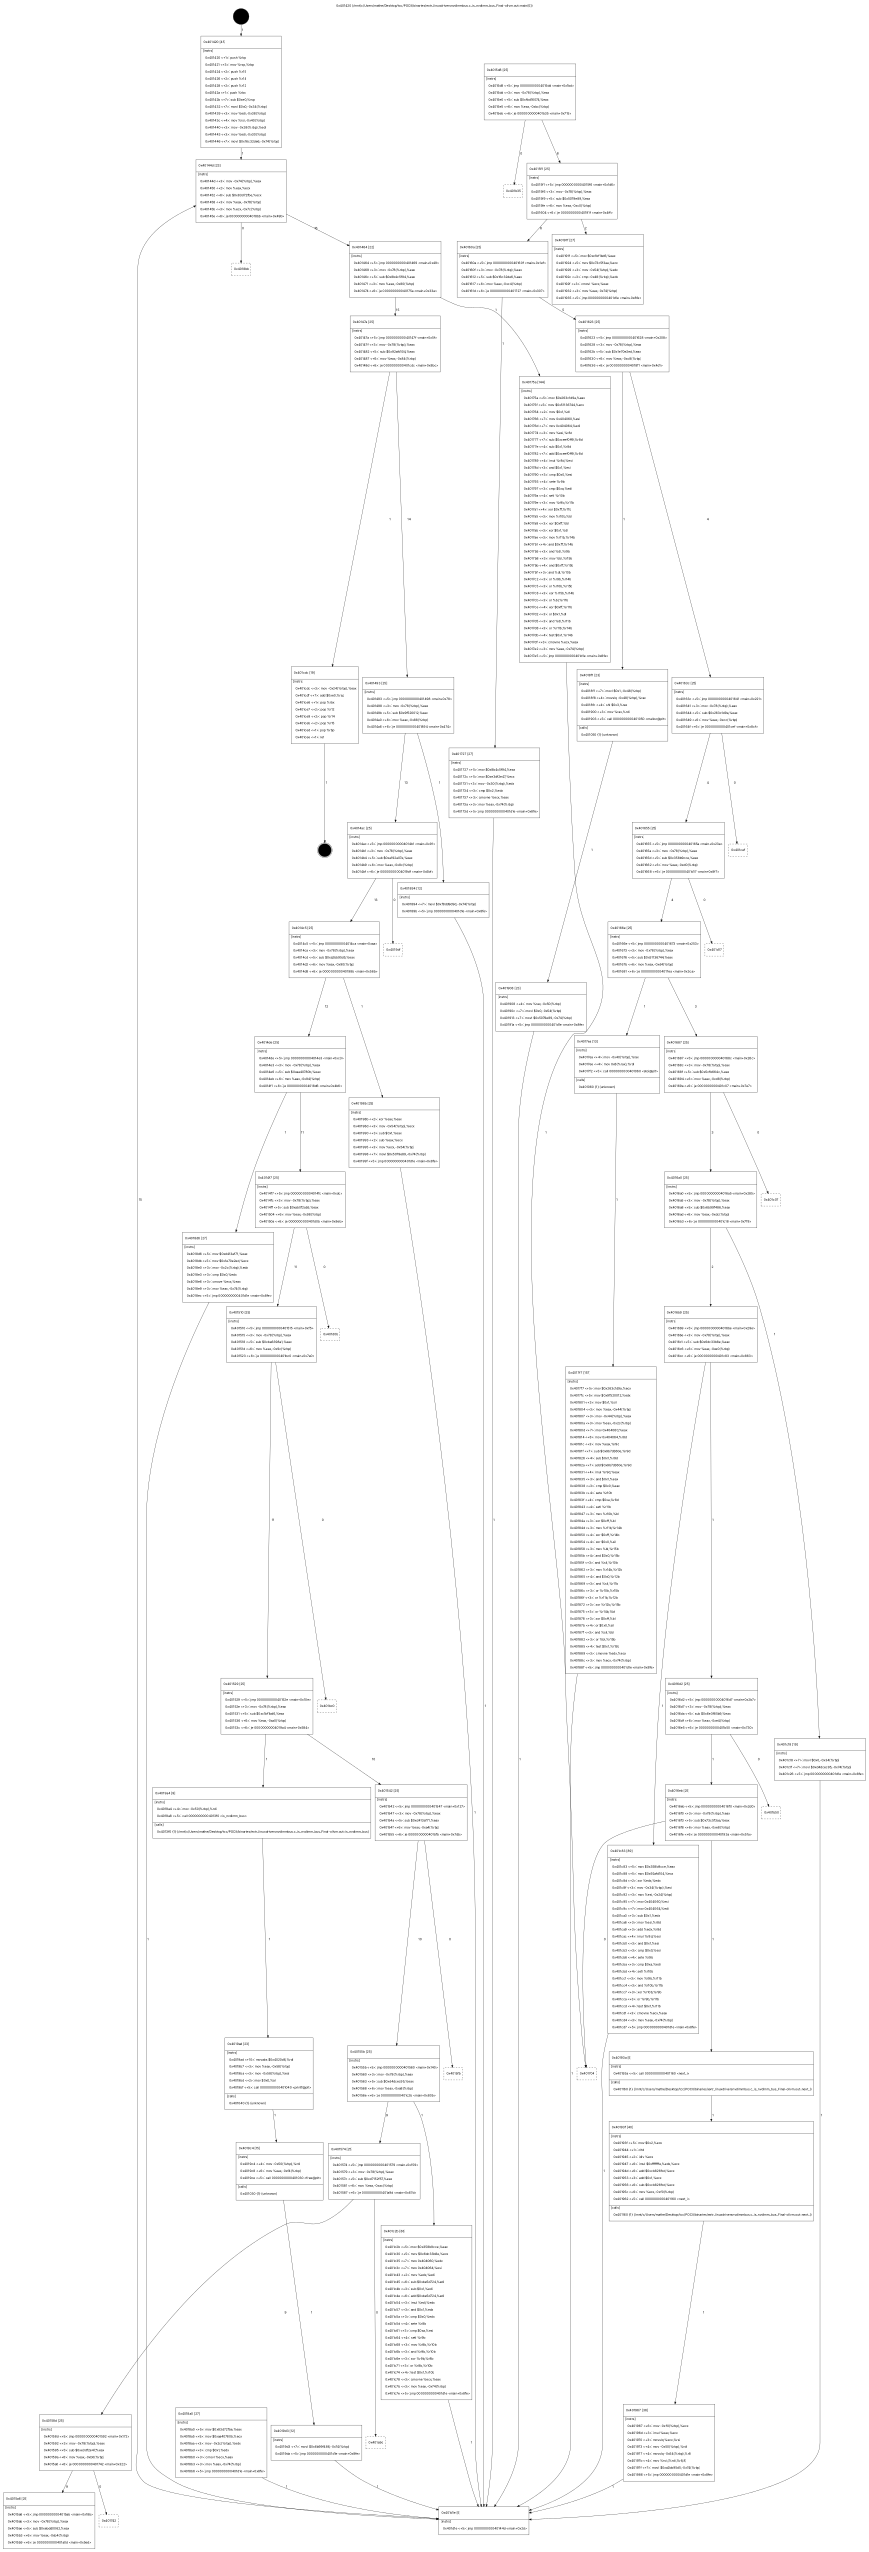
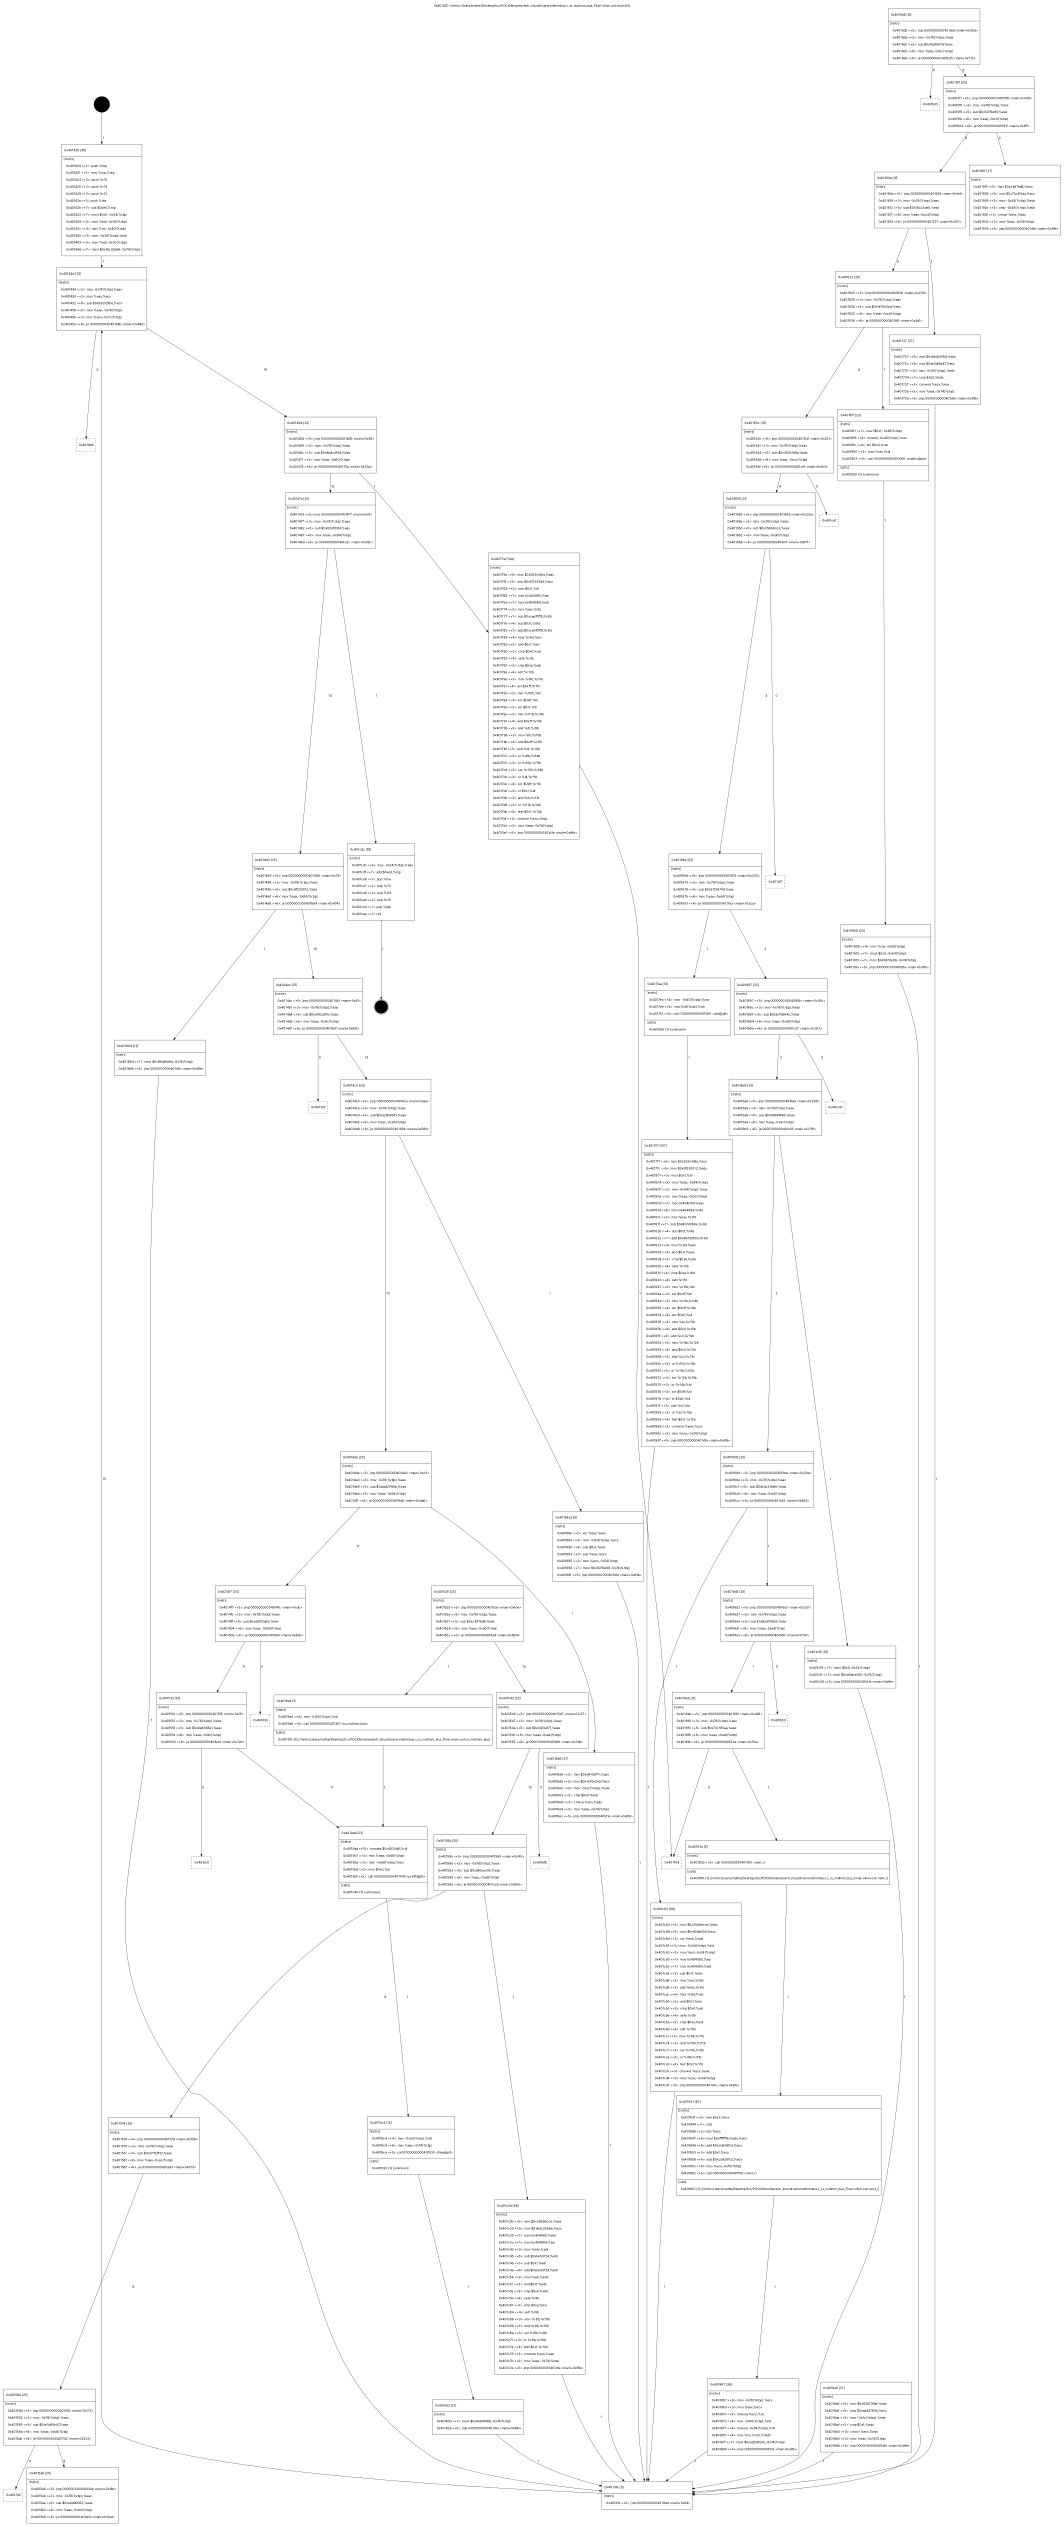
edge "0x401510 [25]" -> "0x401529 [25]": now "0x401510 [25]" -> "0x4019ad [23]"
node "0x401a9d": removed
